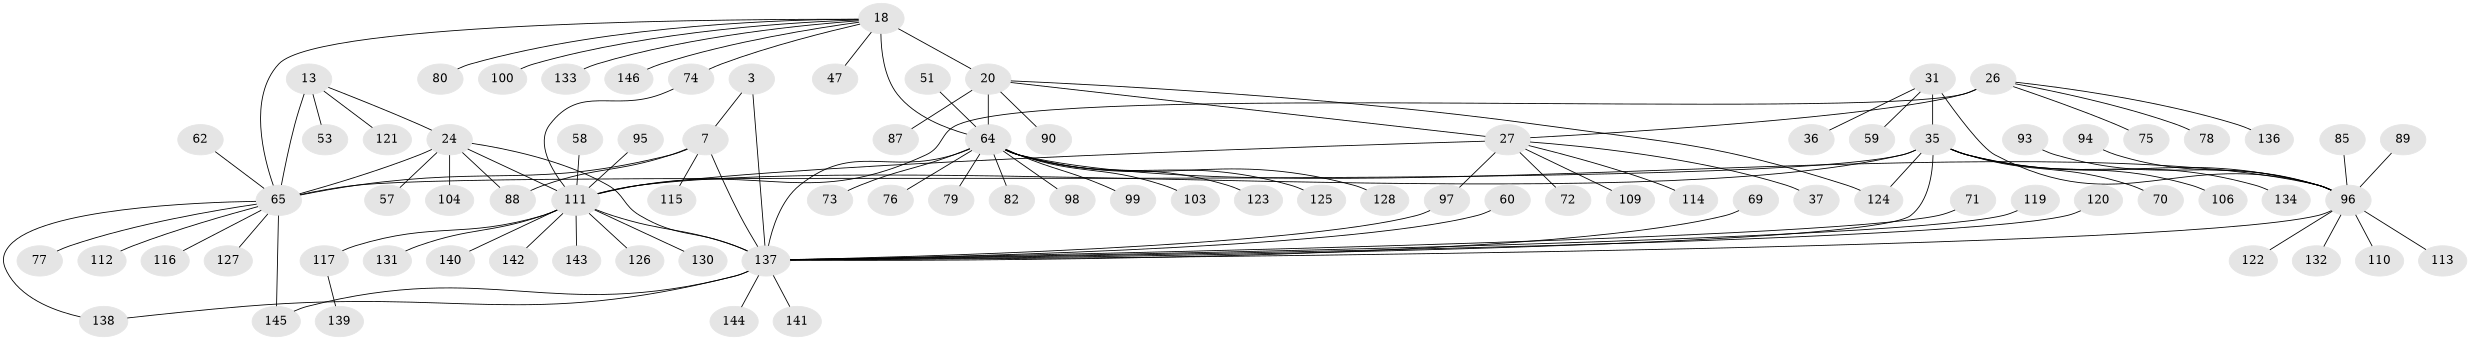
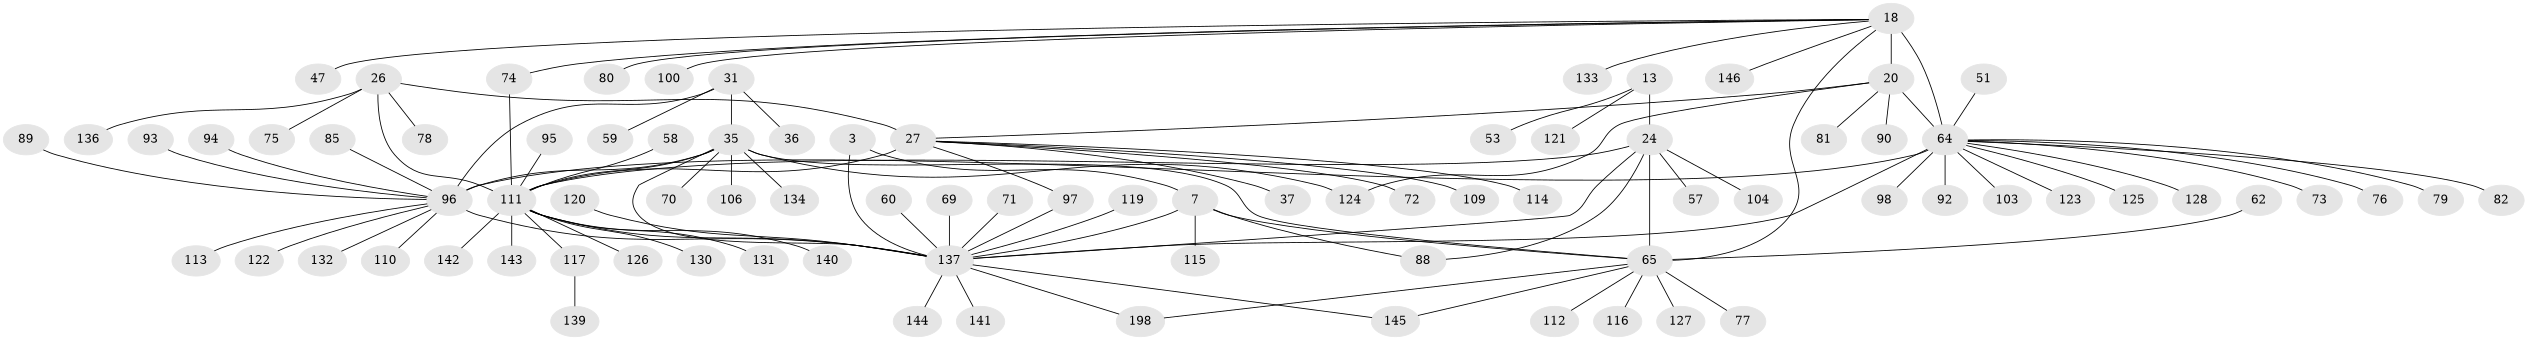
edge "13" -- "65": removed
node "87": label "87" -> "81"
node "99": label "99" -> "92"
node "138": label "138" -> "198"
